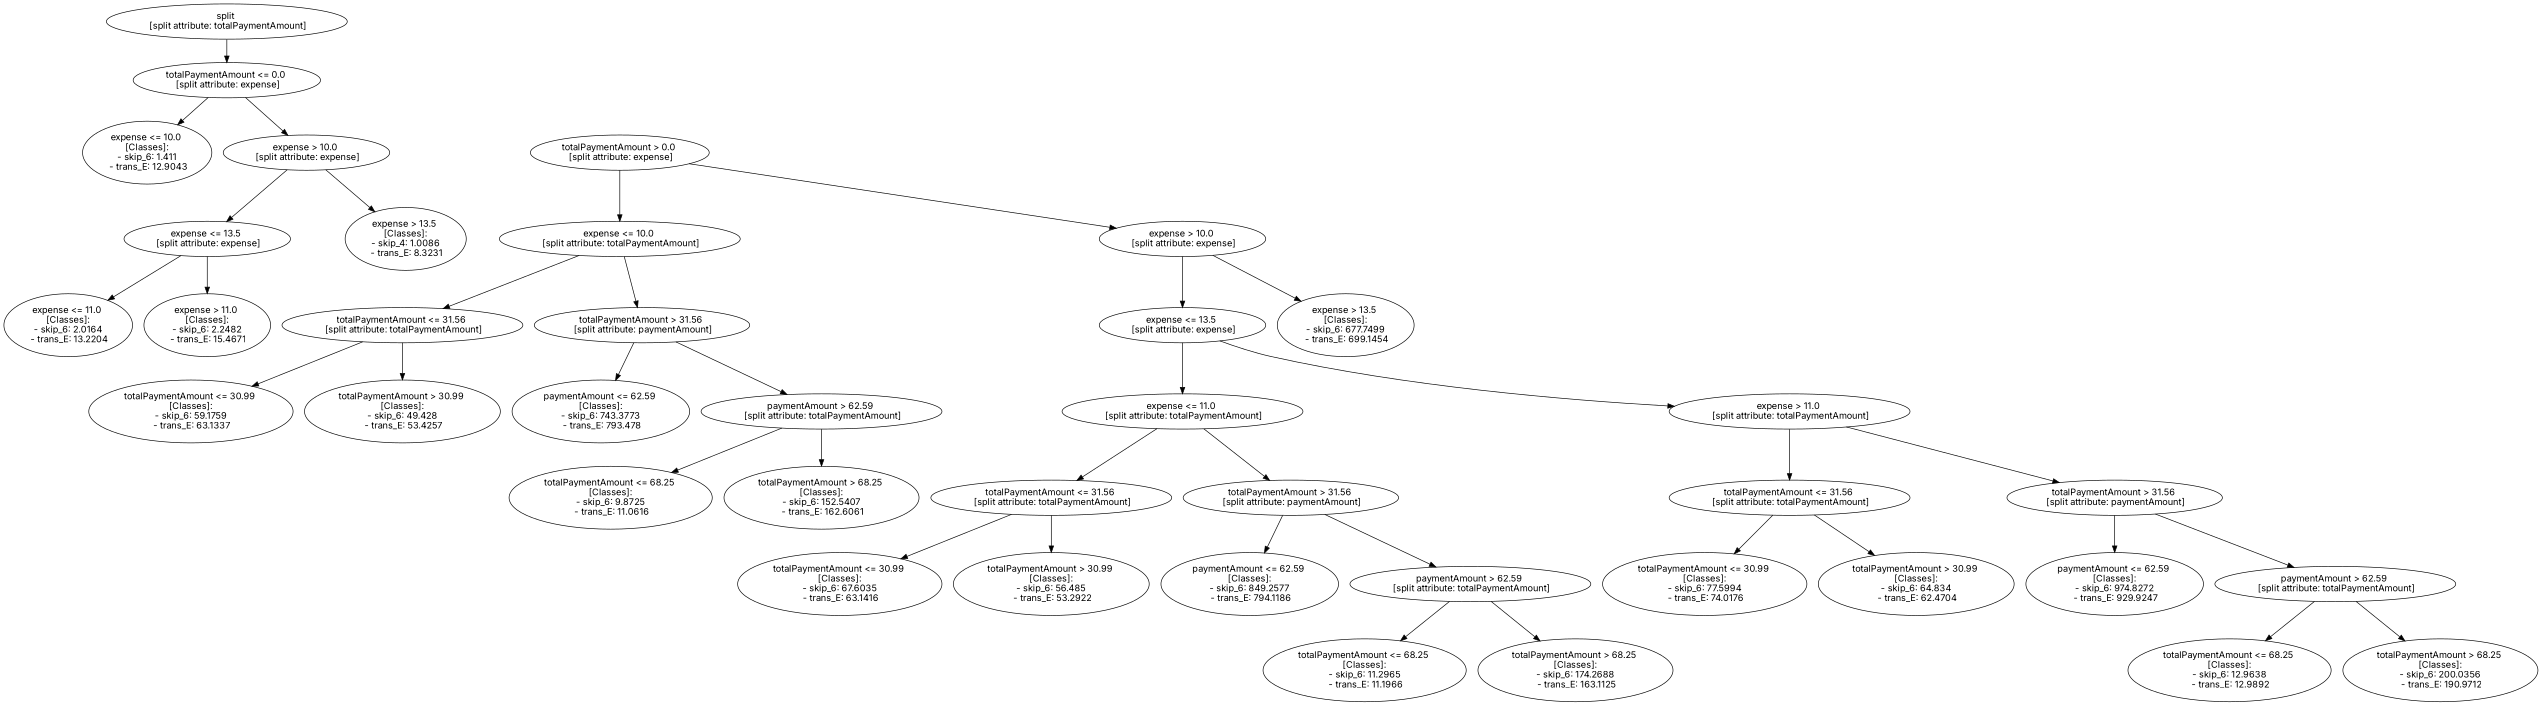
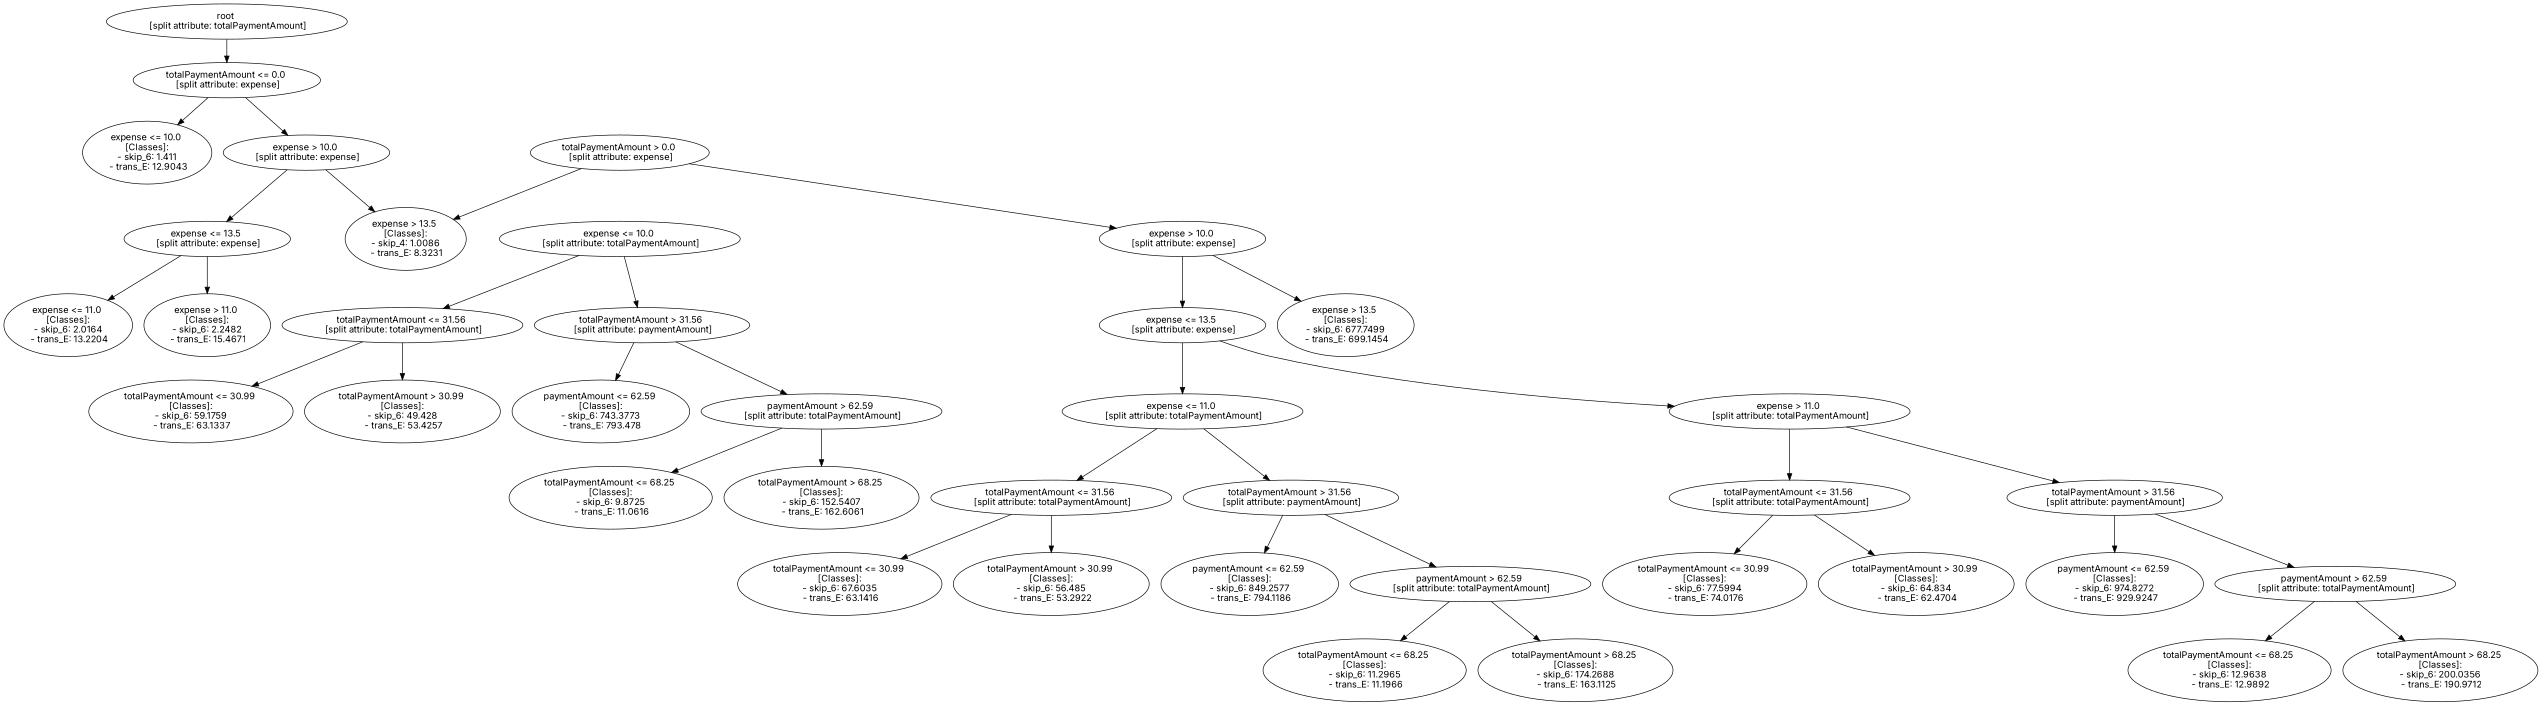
node "split [split attribute: totalPaymentAmount]": label "split [split attribute: totalPaymentAmount]" -> "root [split attribute: totalPaymentAmount]"
edge "totalPaymentAmount > 0.0 [split attribute: expense]" -> "expense <= 10.0 [split attribute: totalPaymentAmount]": now "totalPaymentAmount > 0.0 [split attribute: expense]" -> "expense > 13.5 [Classes]: - skip_4: 1.0086 - trans_E: 8.3231"
